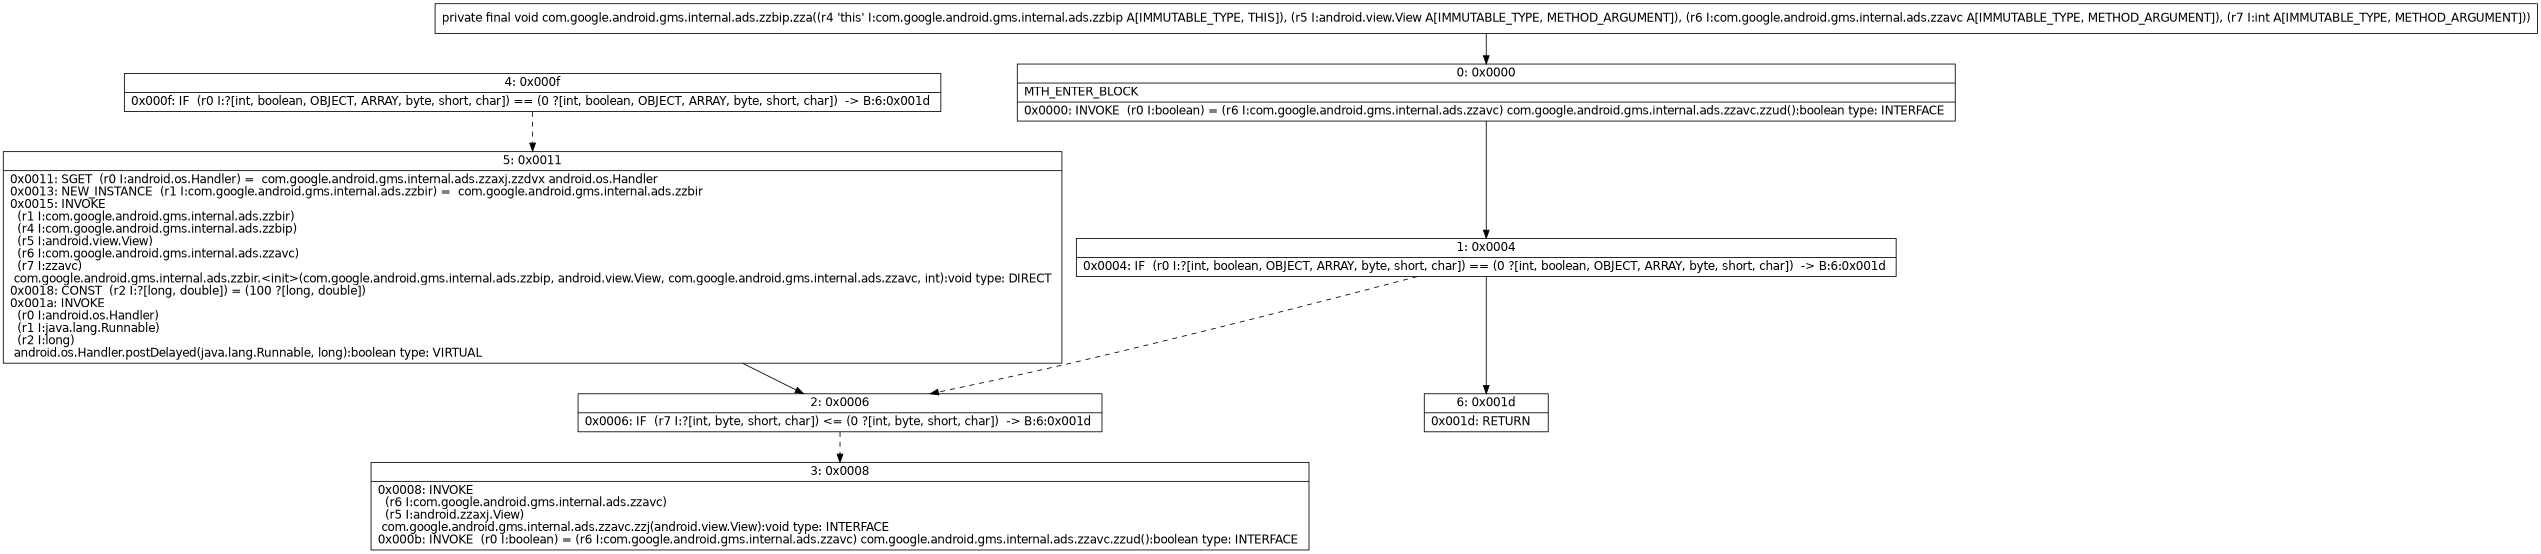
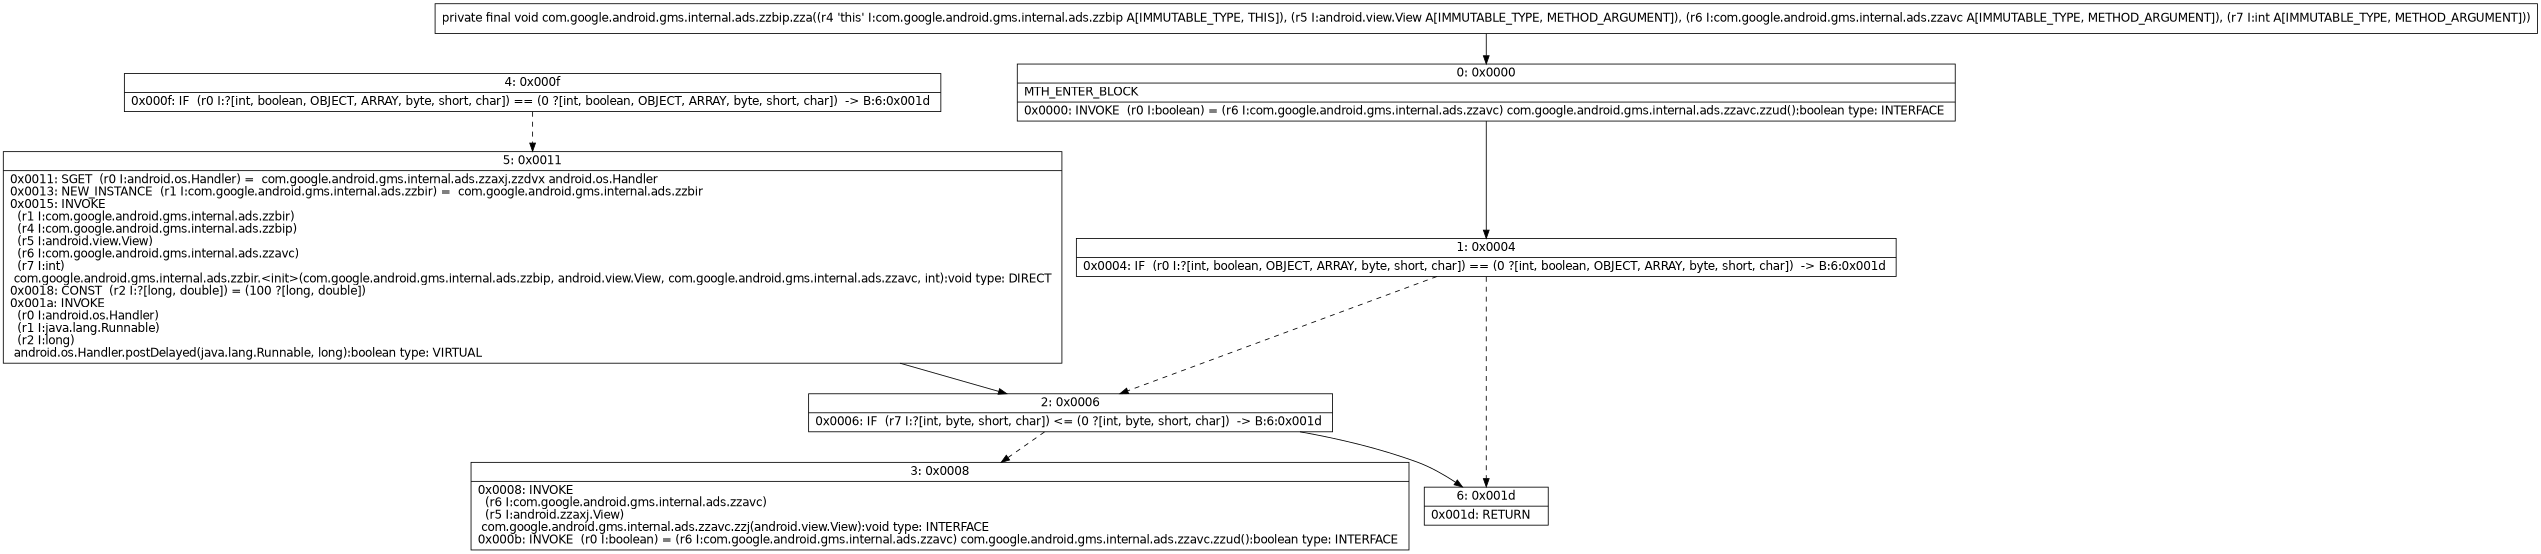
node "5: 0x0011": text "(r7 I:zzavc)" -> "(r7 I:int)"
edge "1: 0x0004" -> "6: 0x001d": style solid -> dashed
edge "2: 0x0006" -> "6: 0x001d": added
